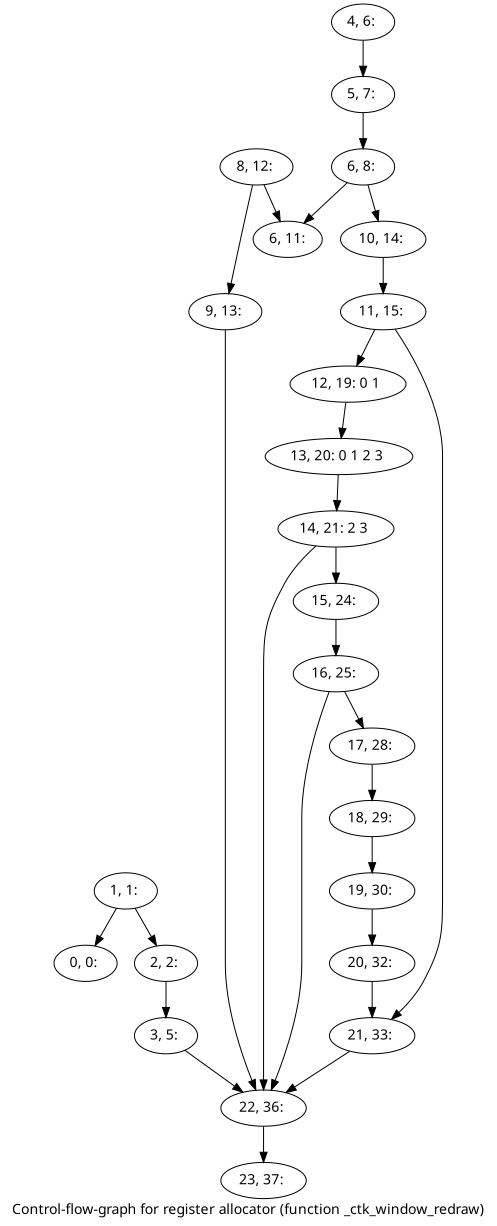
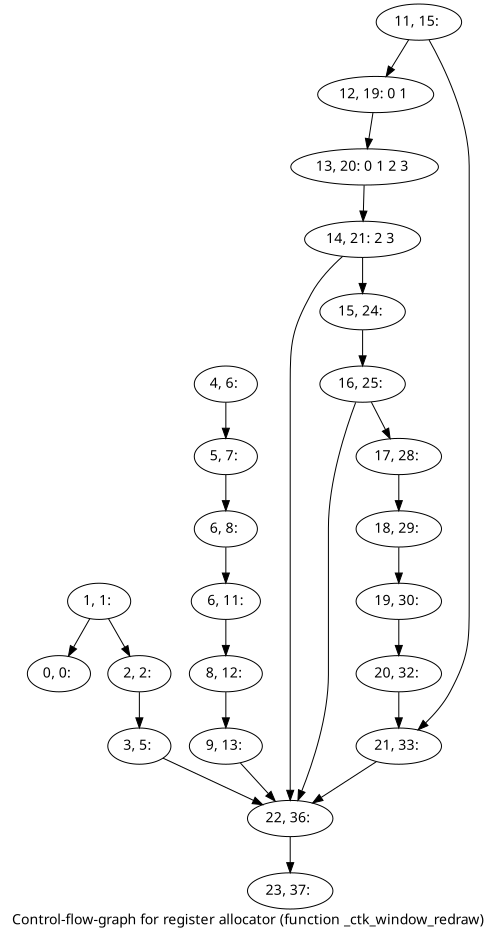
edge "8, 12:" -> "6, 11:": reversed
node "10, 14:": removed
